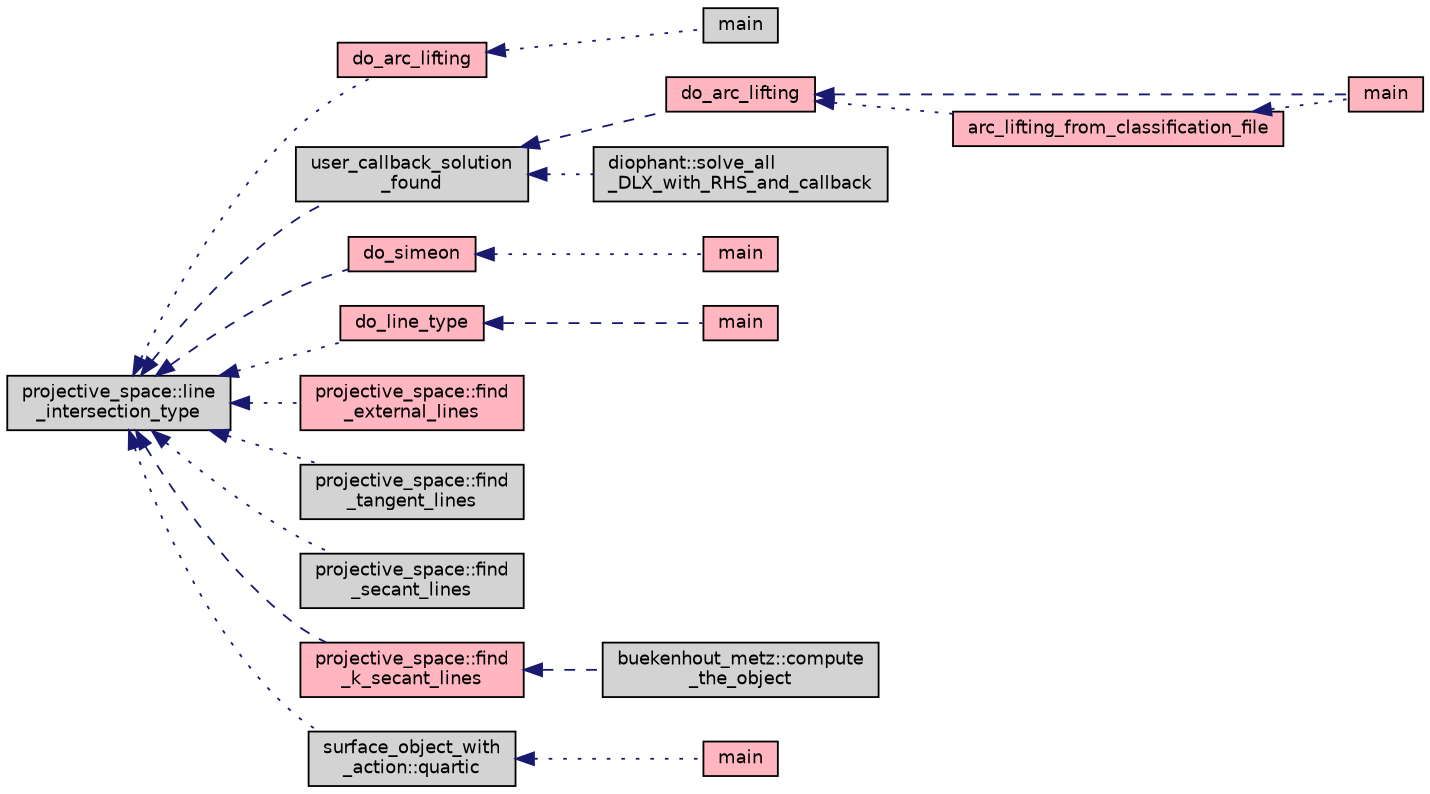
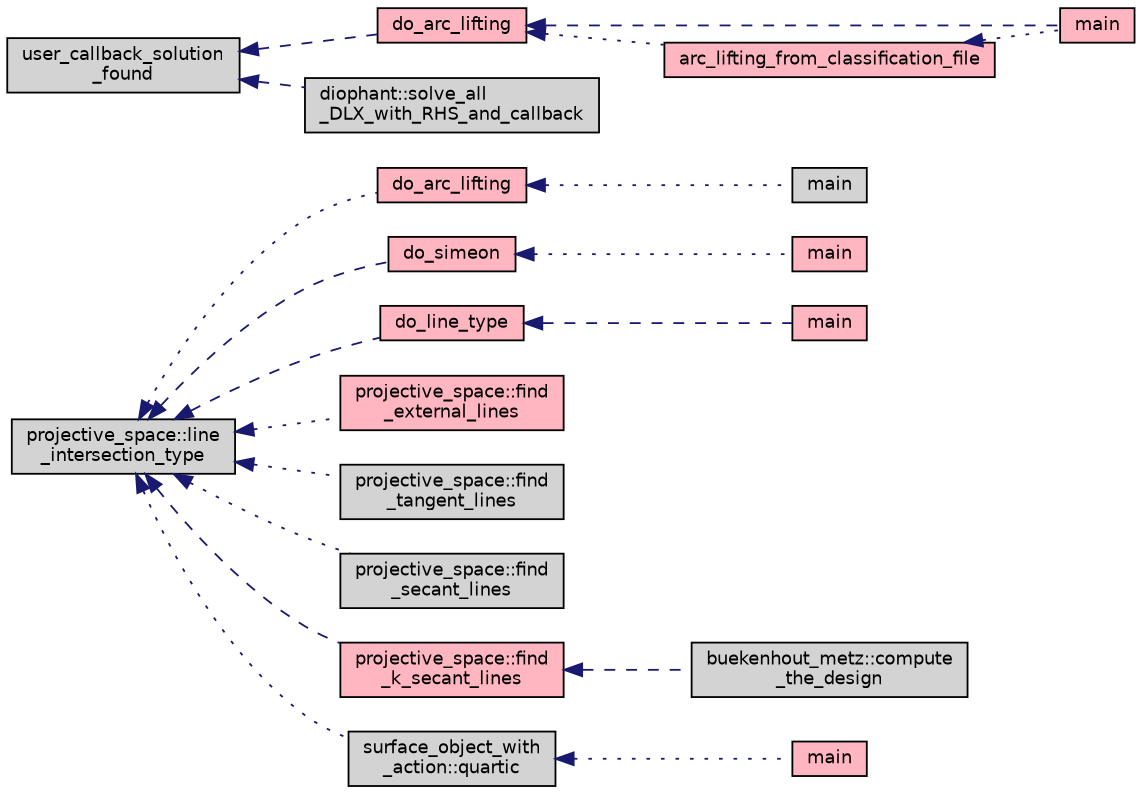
edge "diophant::solve_all _DLX_with_RHS_and_callback" -> "user_callback_solution _found": style dotted -> dashed
edge "user_callback_solution _found" -> "projective_space::line _intersection_type": removed
edge "do_line_type" -> "projective_space::line _intersection_type": style dotted -> dashed
node "buekenhout_metz::compute _the_object": label "buekenhout_metz::compute _the_object" -> "buekenhout_metz::compute _the_design"
